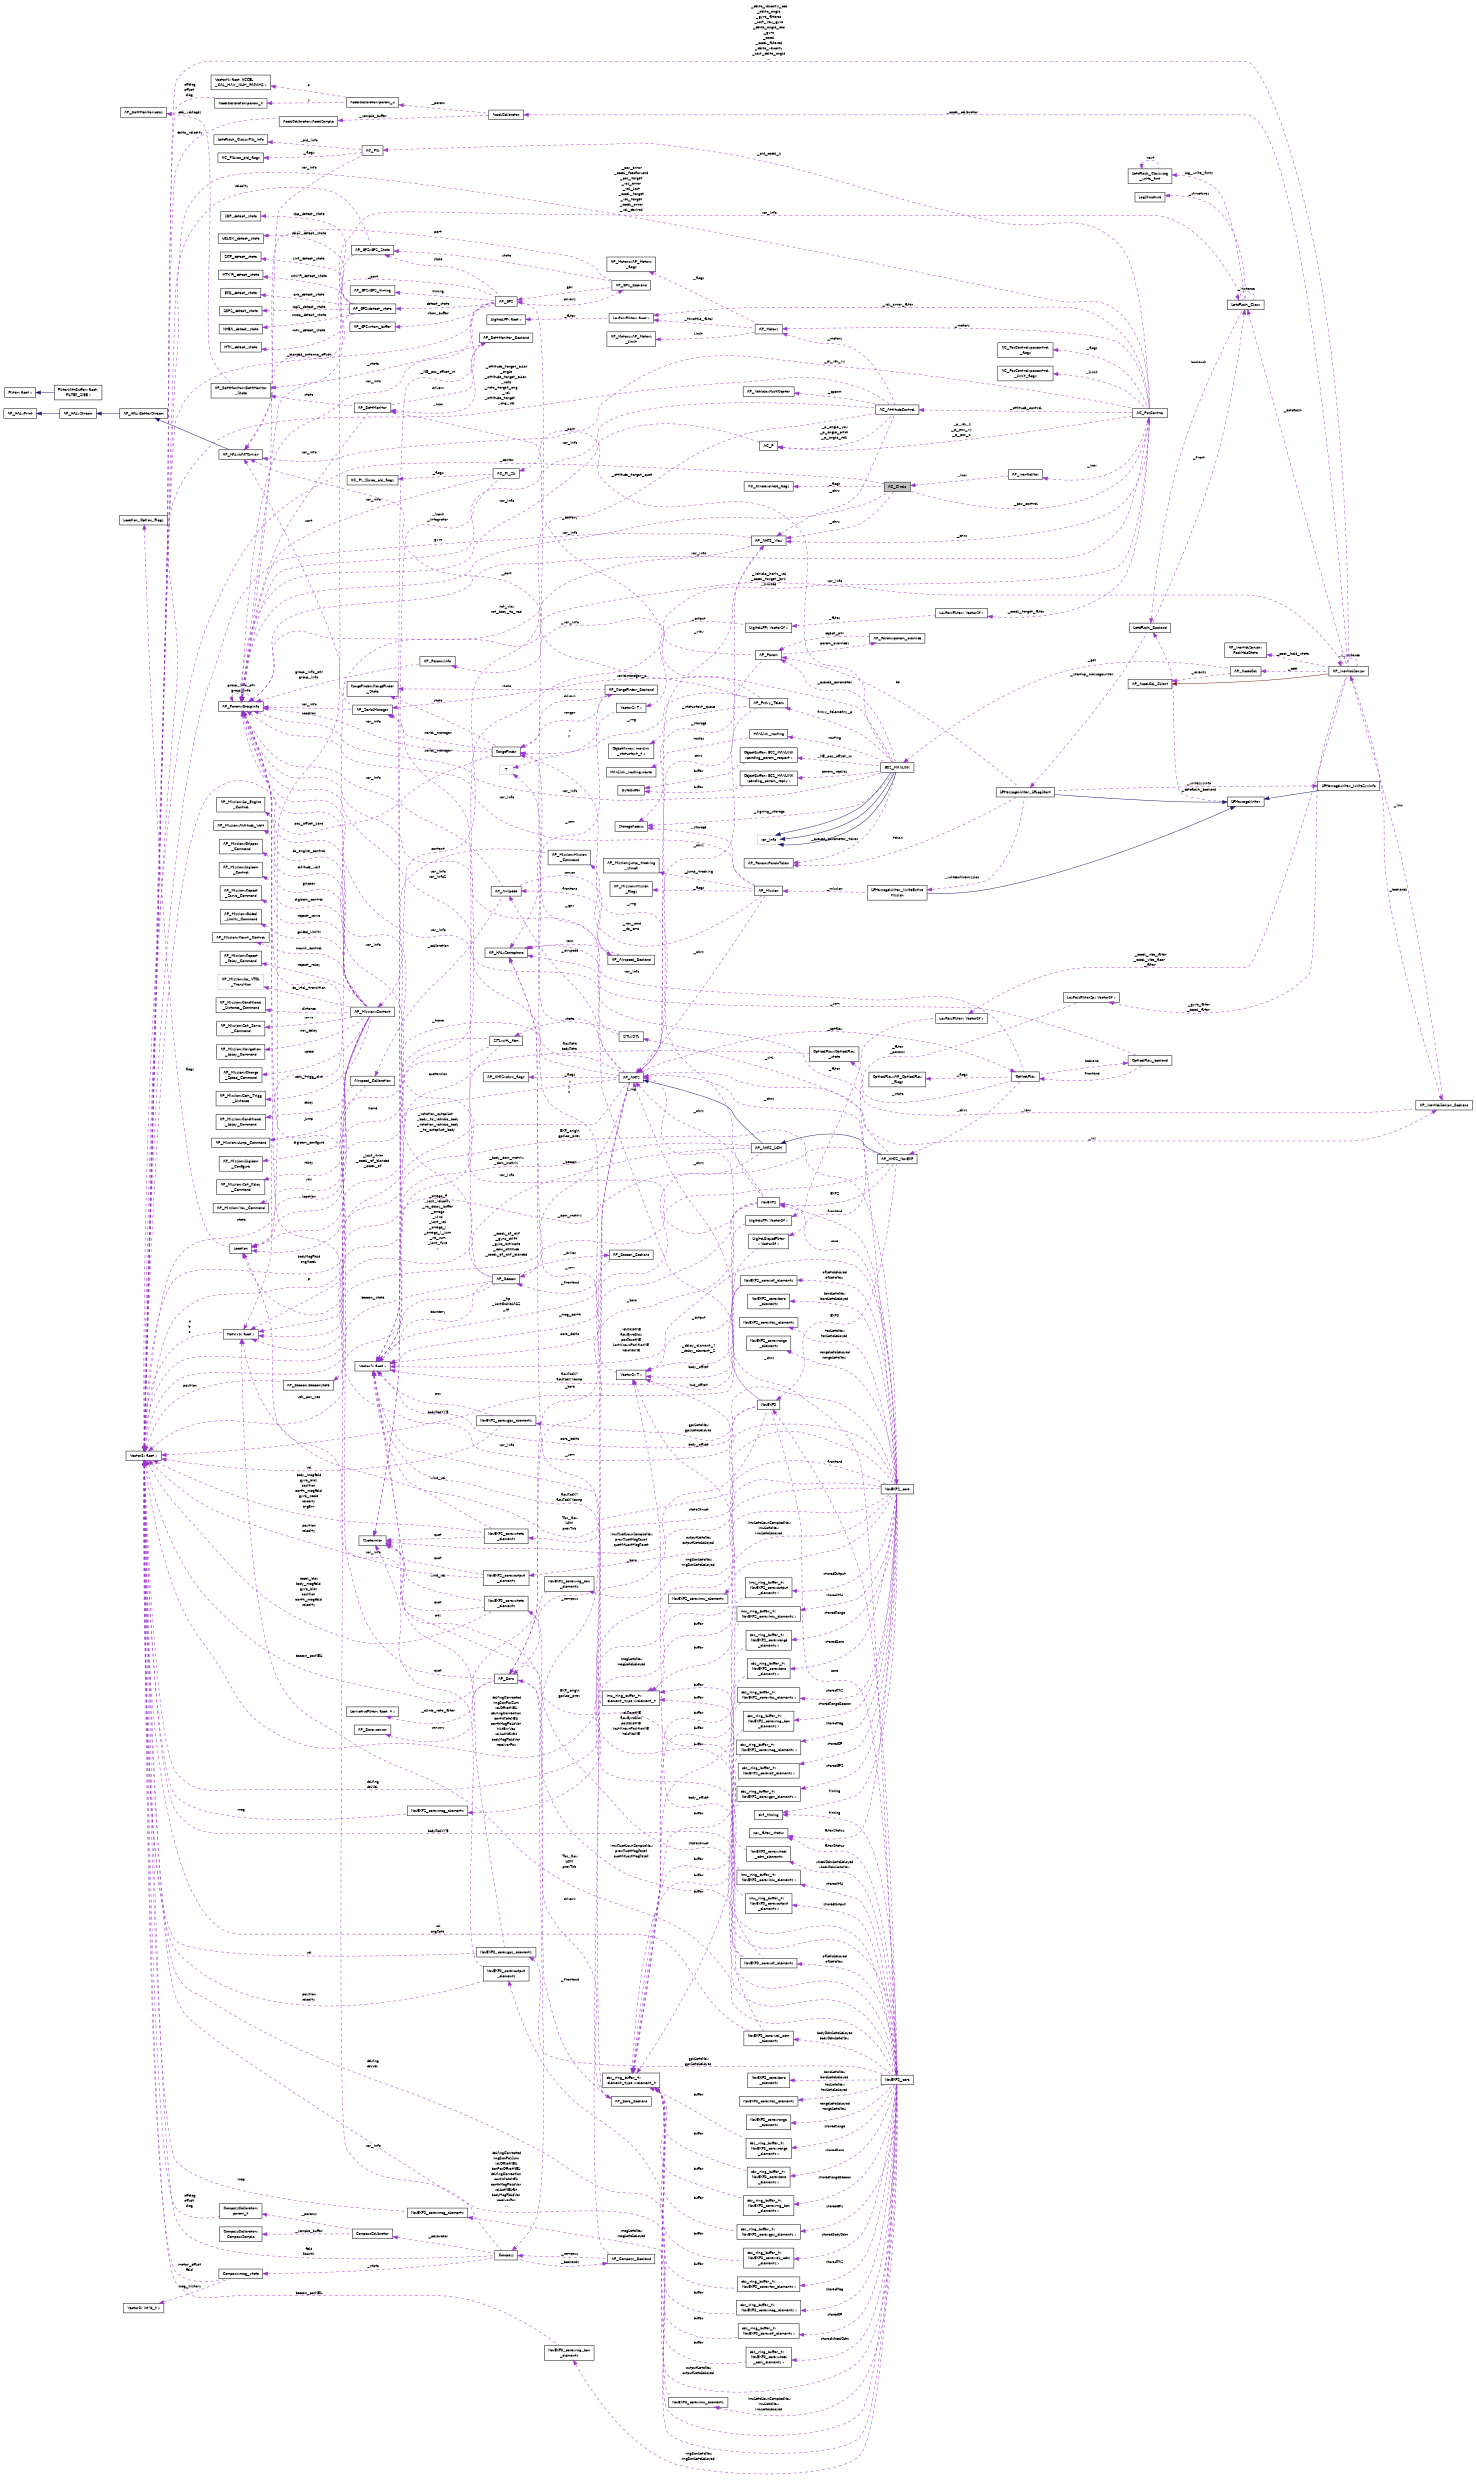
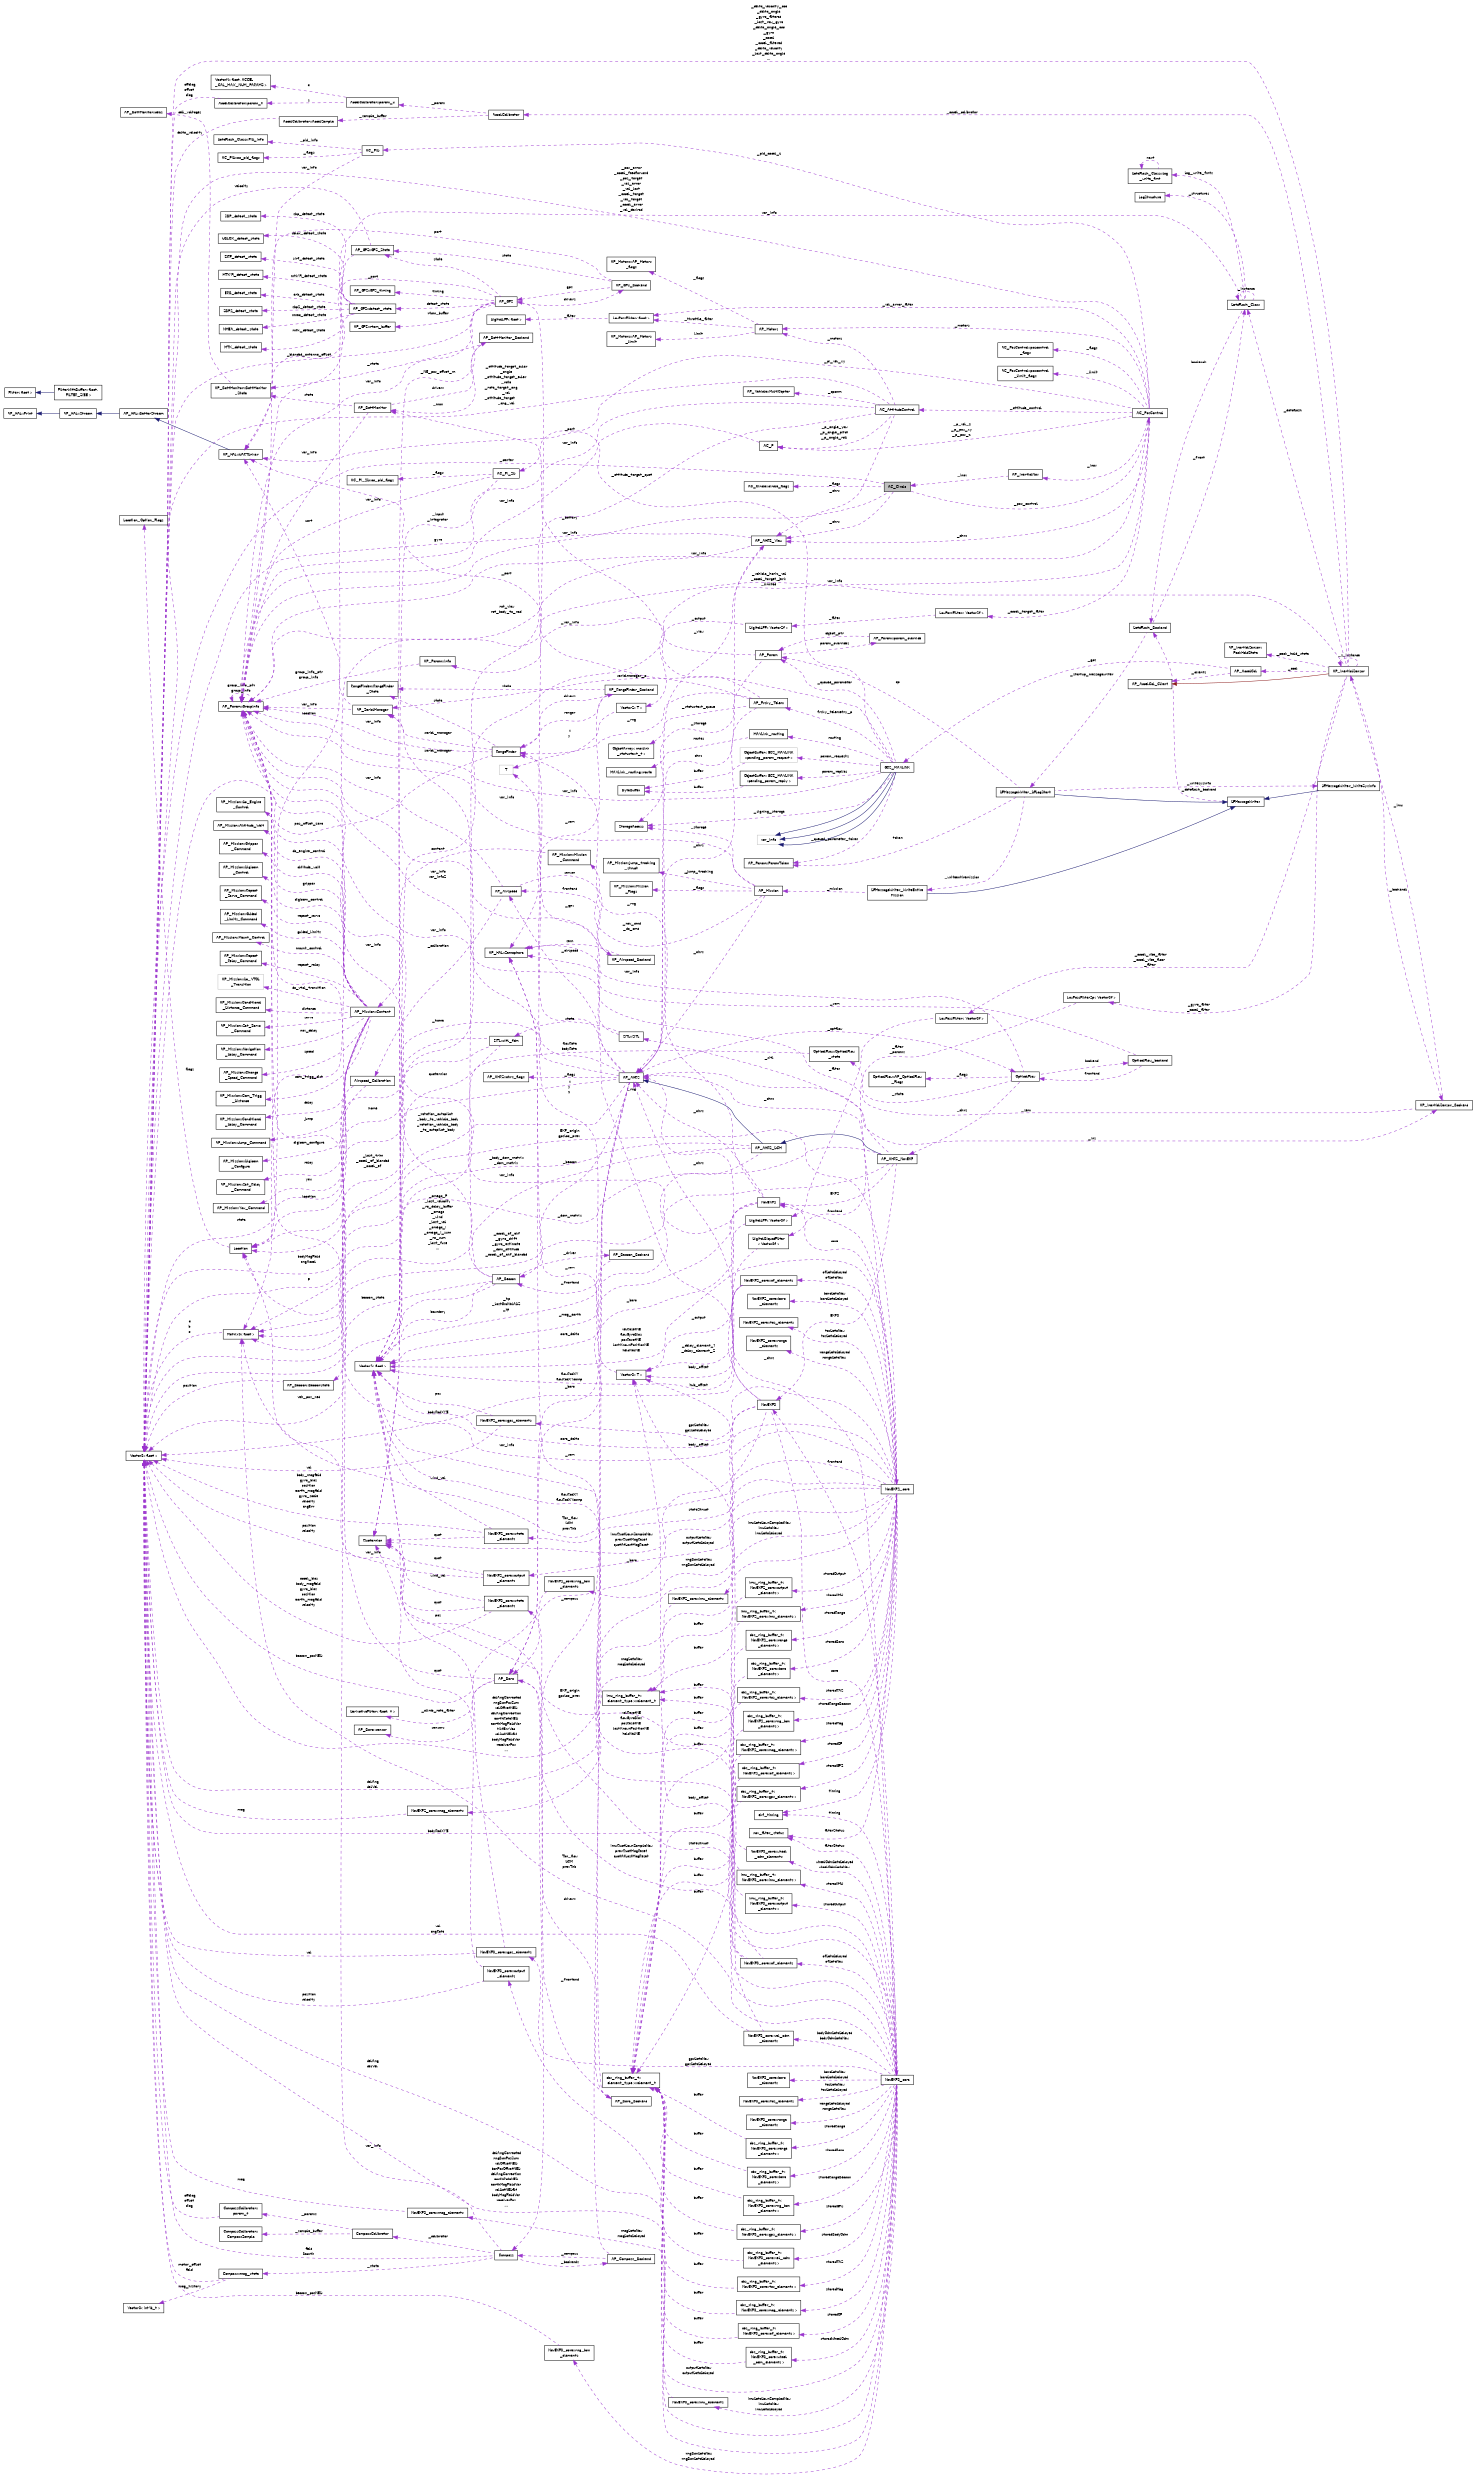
node "ObjectBuffer< GCS_MAVLINK ::pending_param_request >": color black -> grey75
edge "GCS_MAVLINK" -> "ObjectBuffer< GCS_MAVLINK ::pending_param_request >": label " _NE_pos_offset_m" -> " param_requests"
